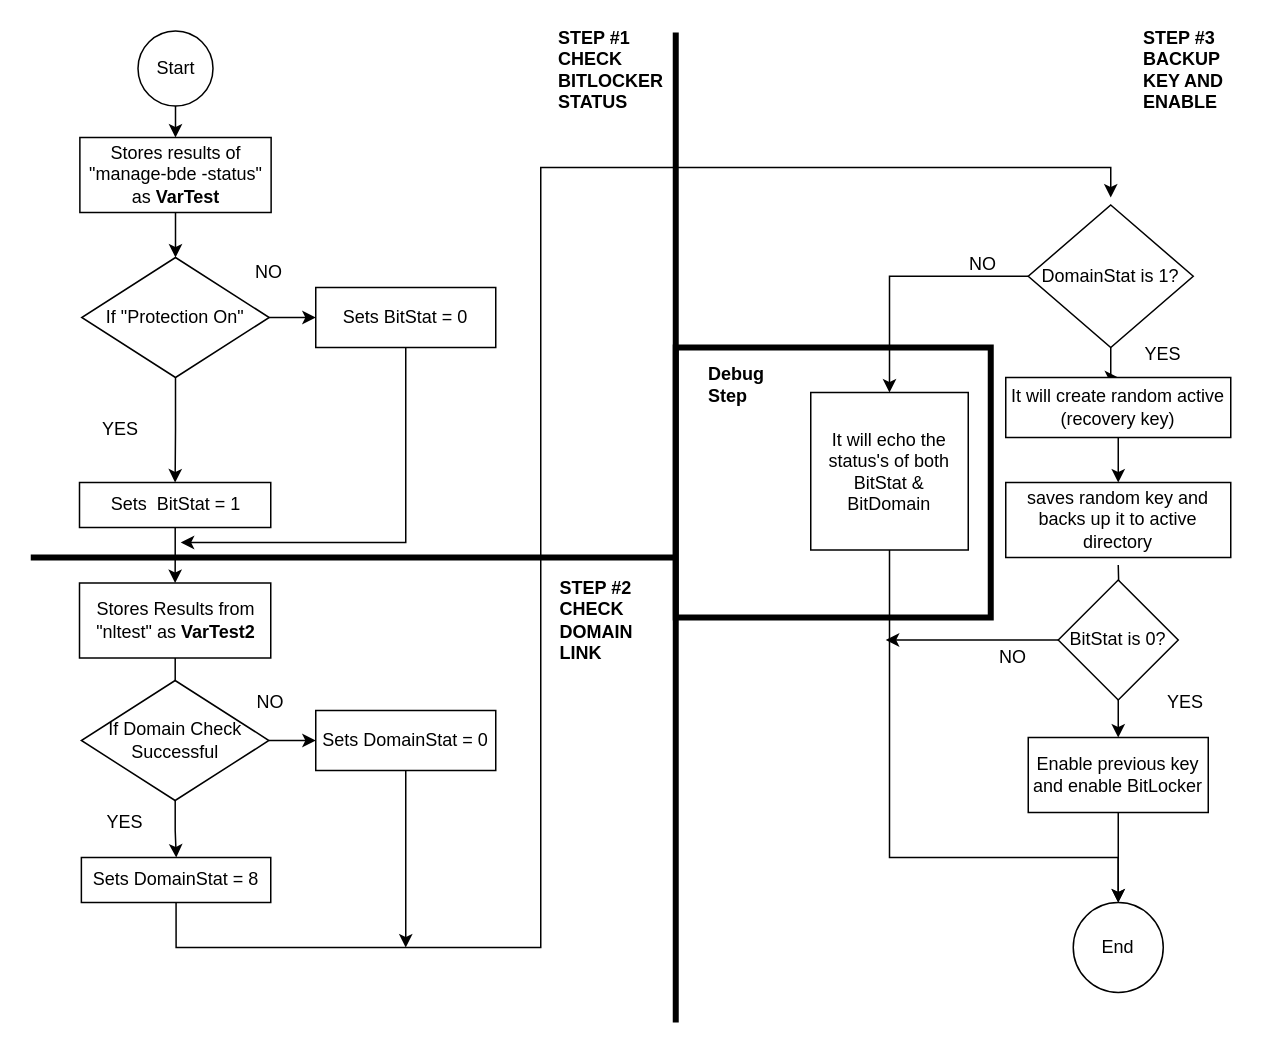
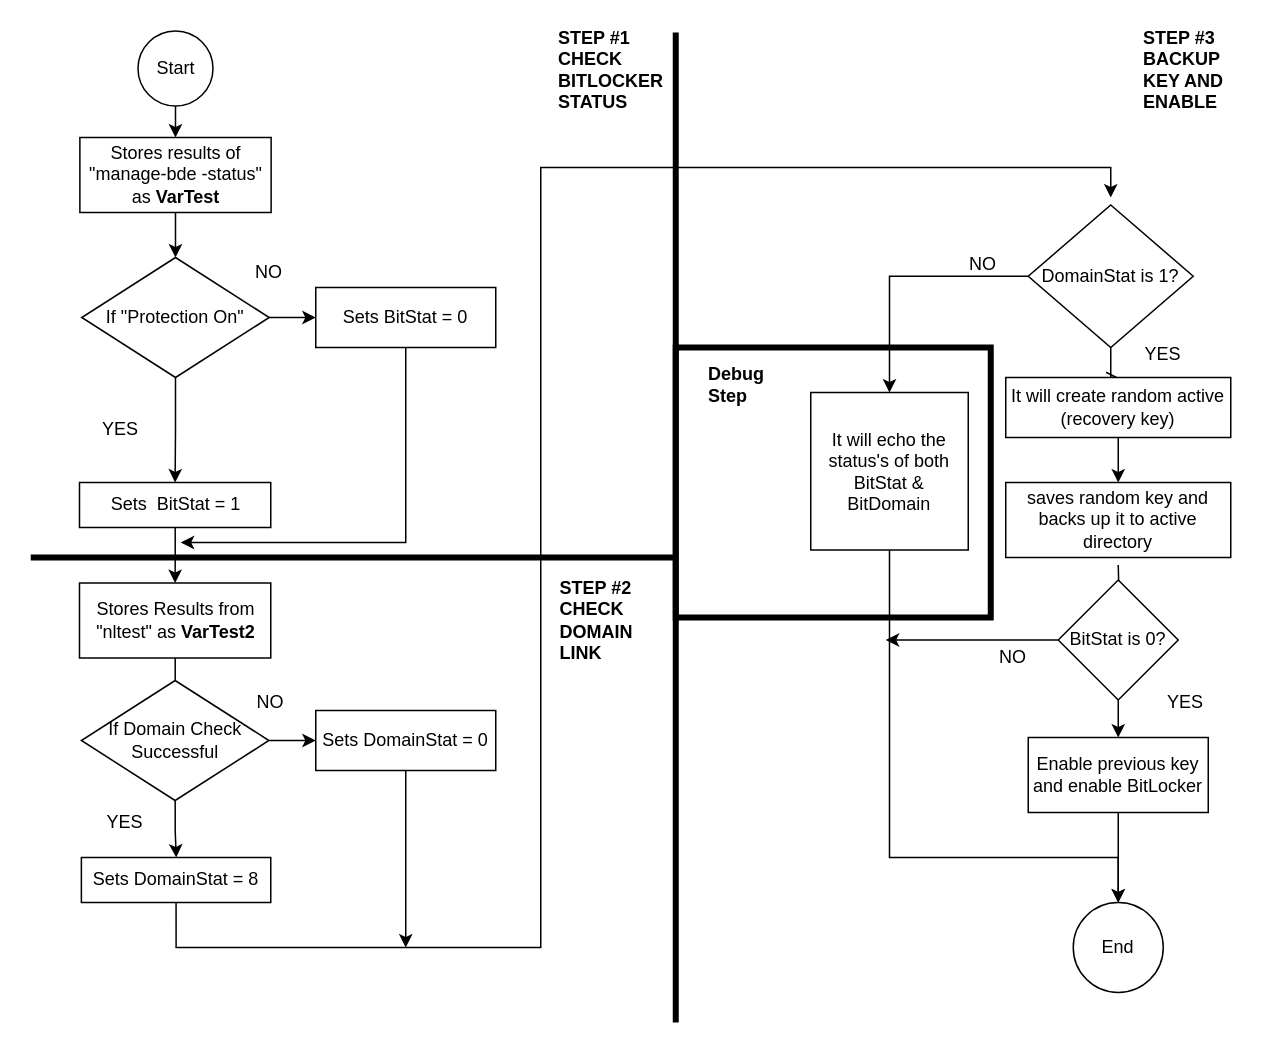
edge "DomainStat is 1?" -> "It will create random active (recovery key)": arrowhead classic -> open
